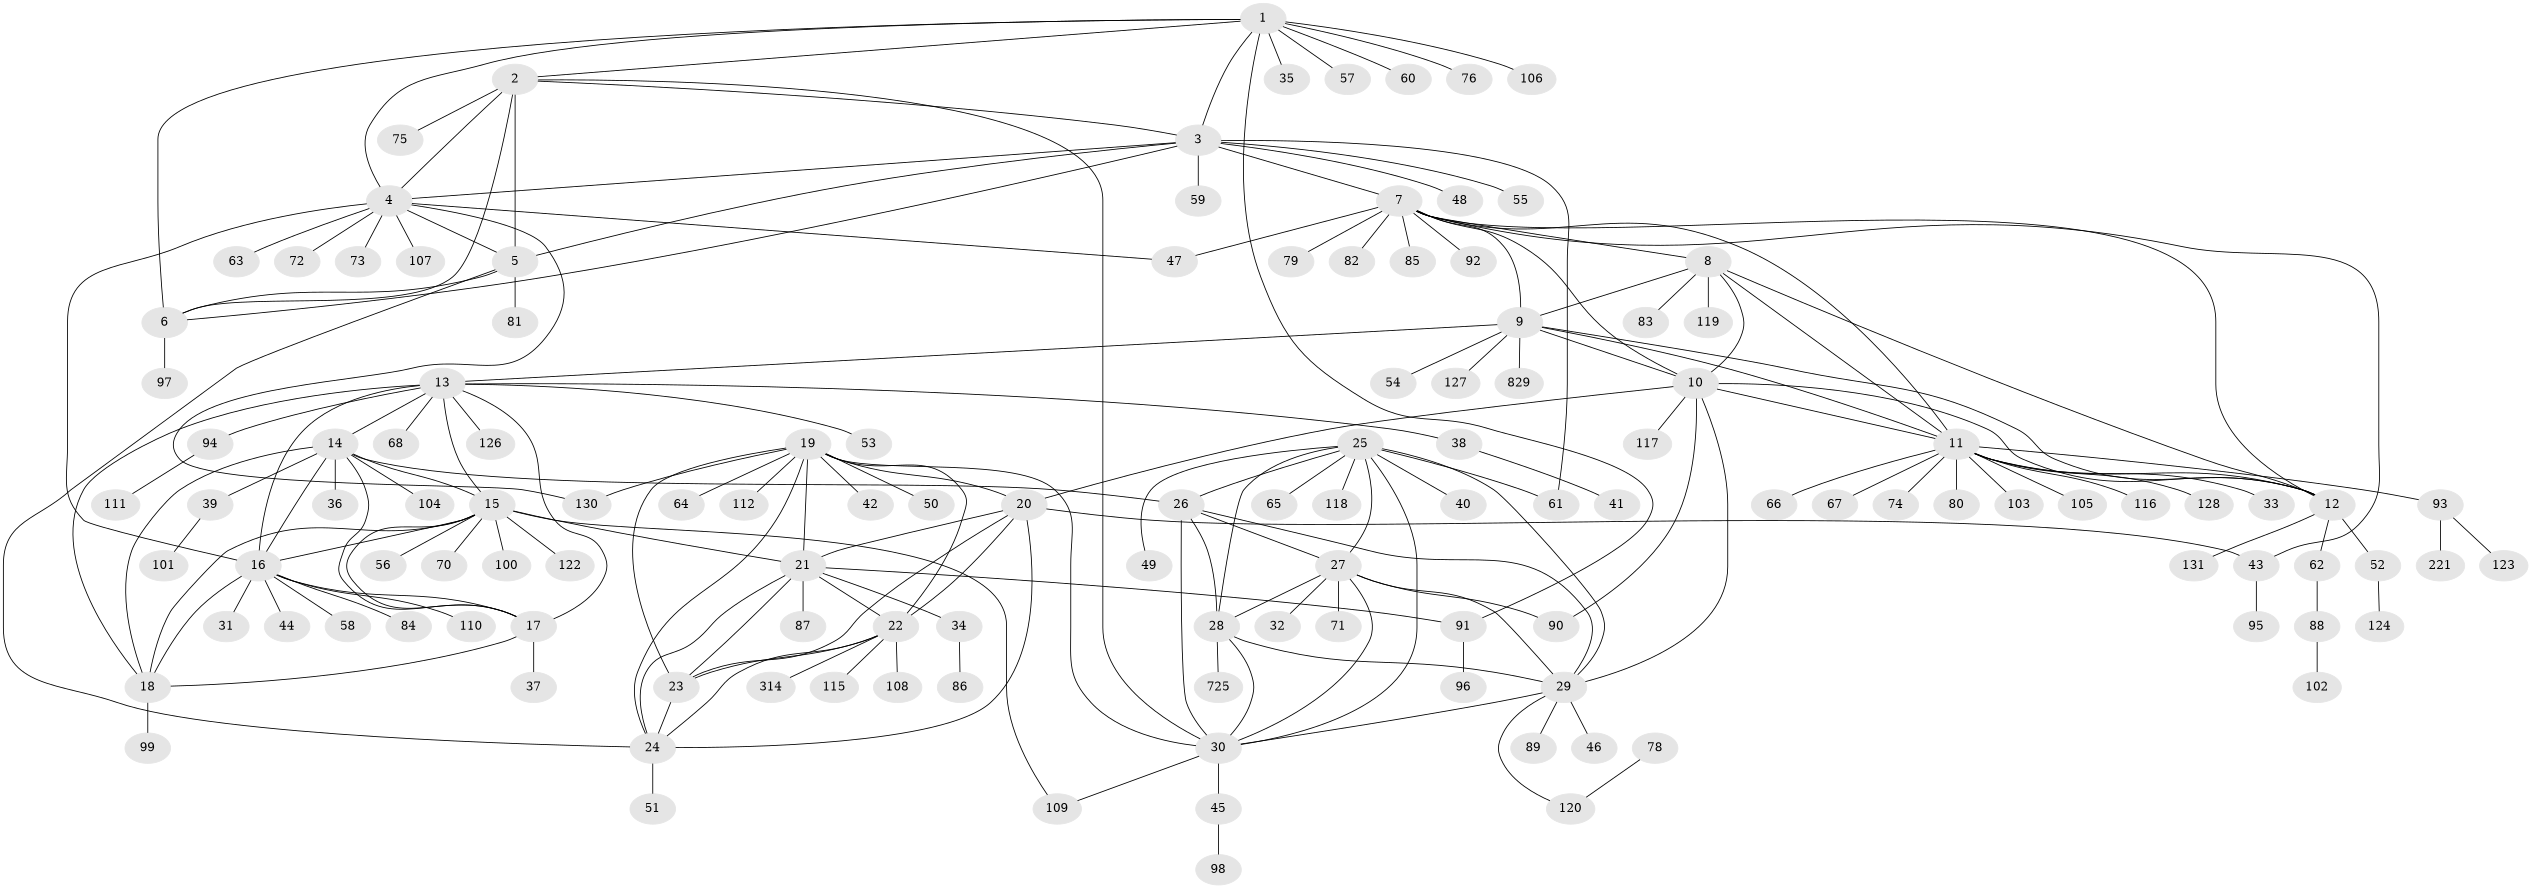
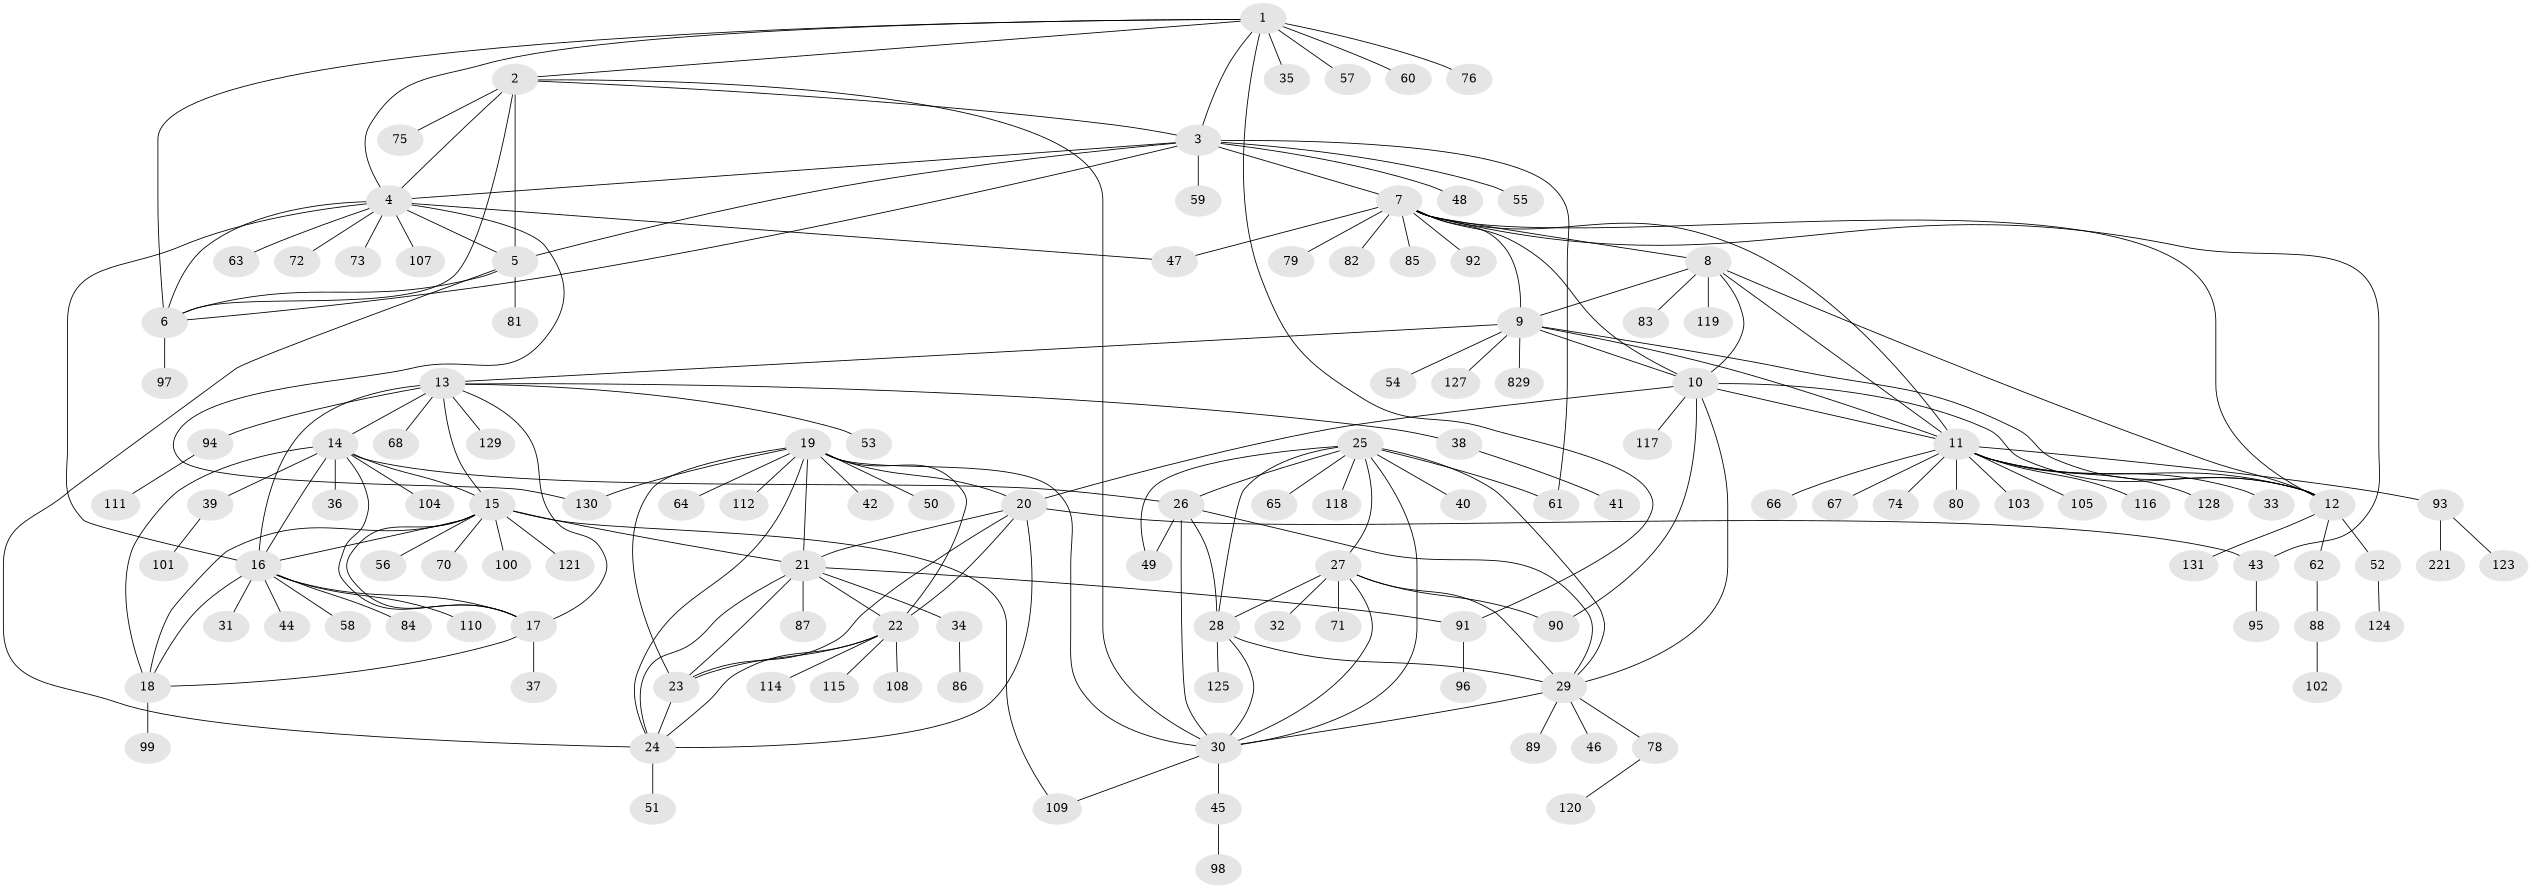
node "106": removed
edge "4" -- "6": added
edge "13" -- "18": removed
node "126": label "126" -> "129"
edge "26" -- "27": now "26" -- "49"
node "122": label "122" -> "121"
node "314": label "314" -> "114"
node "725": label "725" -> "125"
edge "29" -- "120": now "29" -- "78"
